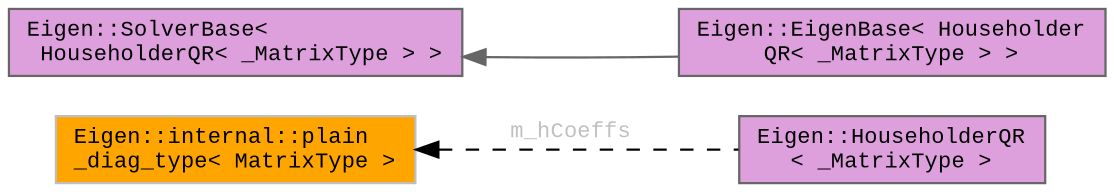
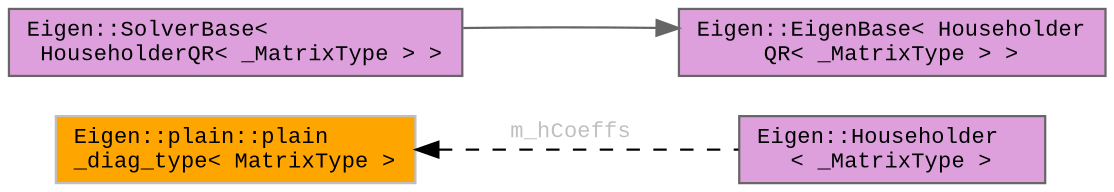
edge "Eigen::EigenBase< Householder QR< _MatrixType > >" -> "Eigen::SolverBase< HouseholderQR< _MatrixType > >": reversed
node "Eigen::internal::plain _diag_type< MatrixType >": label "Eigen::internal::plain _diag_type< MatrixType >" -> "Eigen::plain::plain _diag_type< MatrixType >"
node "Eigen::HouseholderQR < _MatrixType >": label "Eigen::HouseholderQR < _MatrixType >" -> "Eigen::Householder < _MatrixType >"
